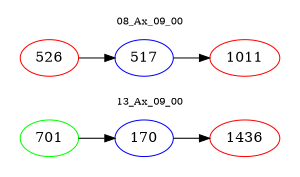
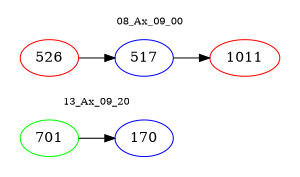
cluster "13_Ax_09_00": label "13_Ax_09_00" -> "13_Ax_09_20"
node "1436": removed
